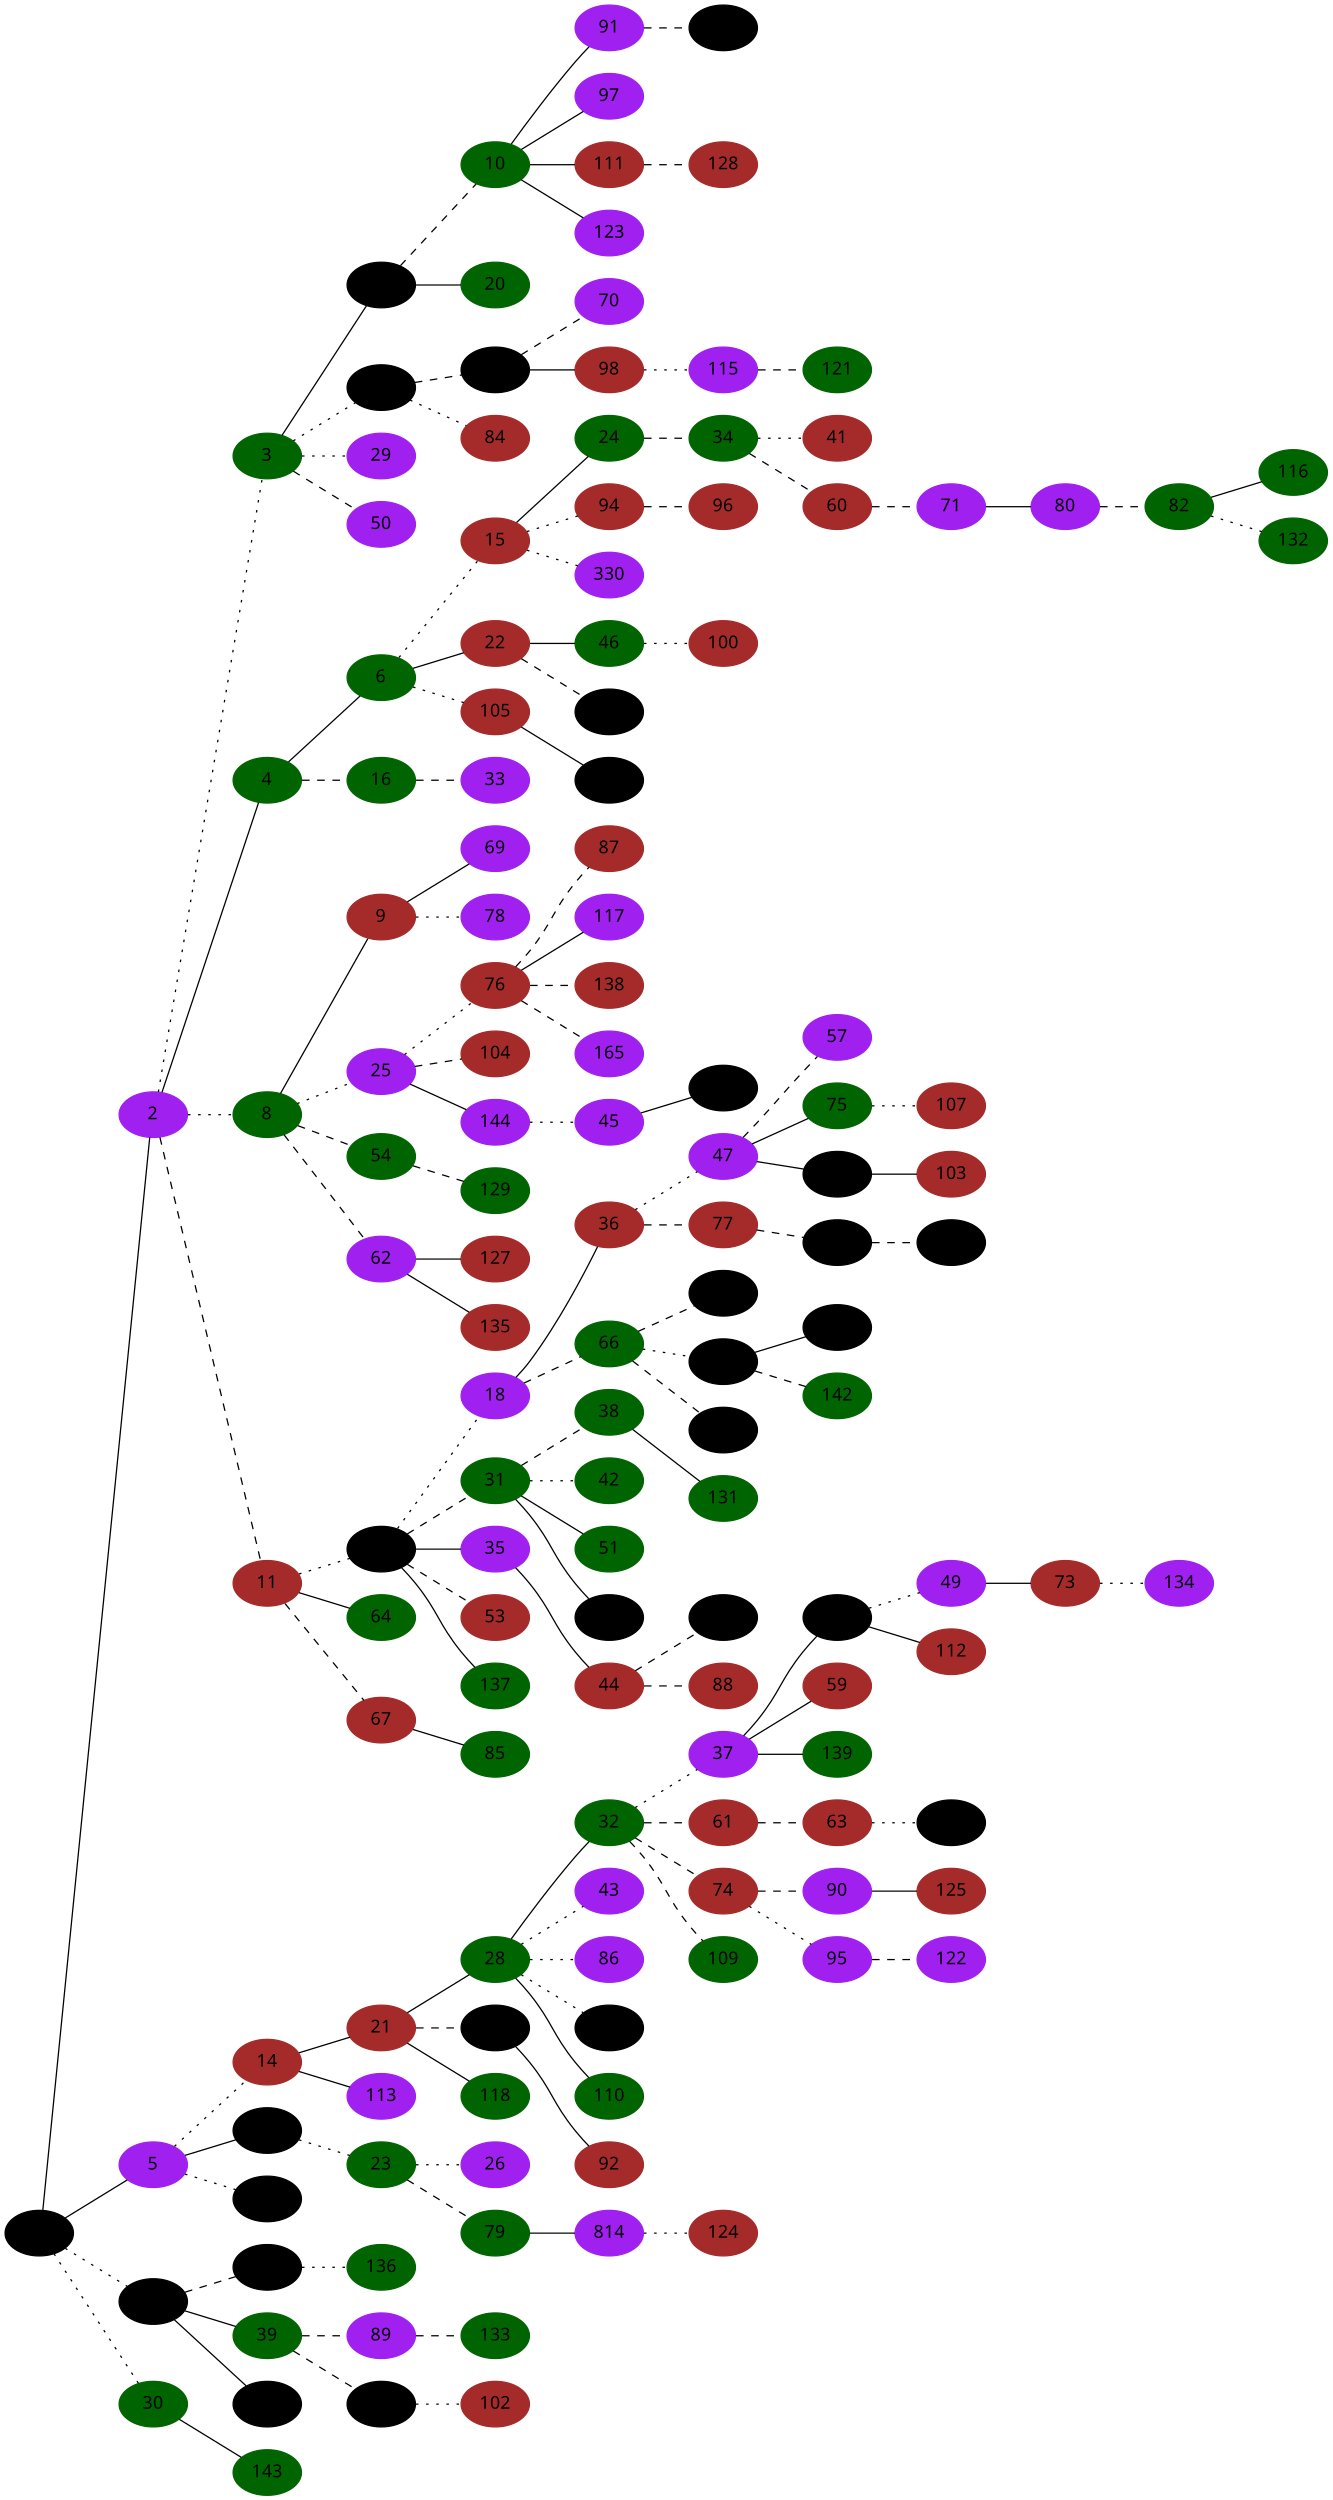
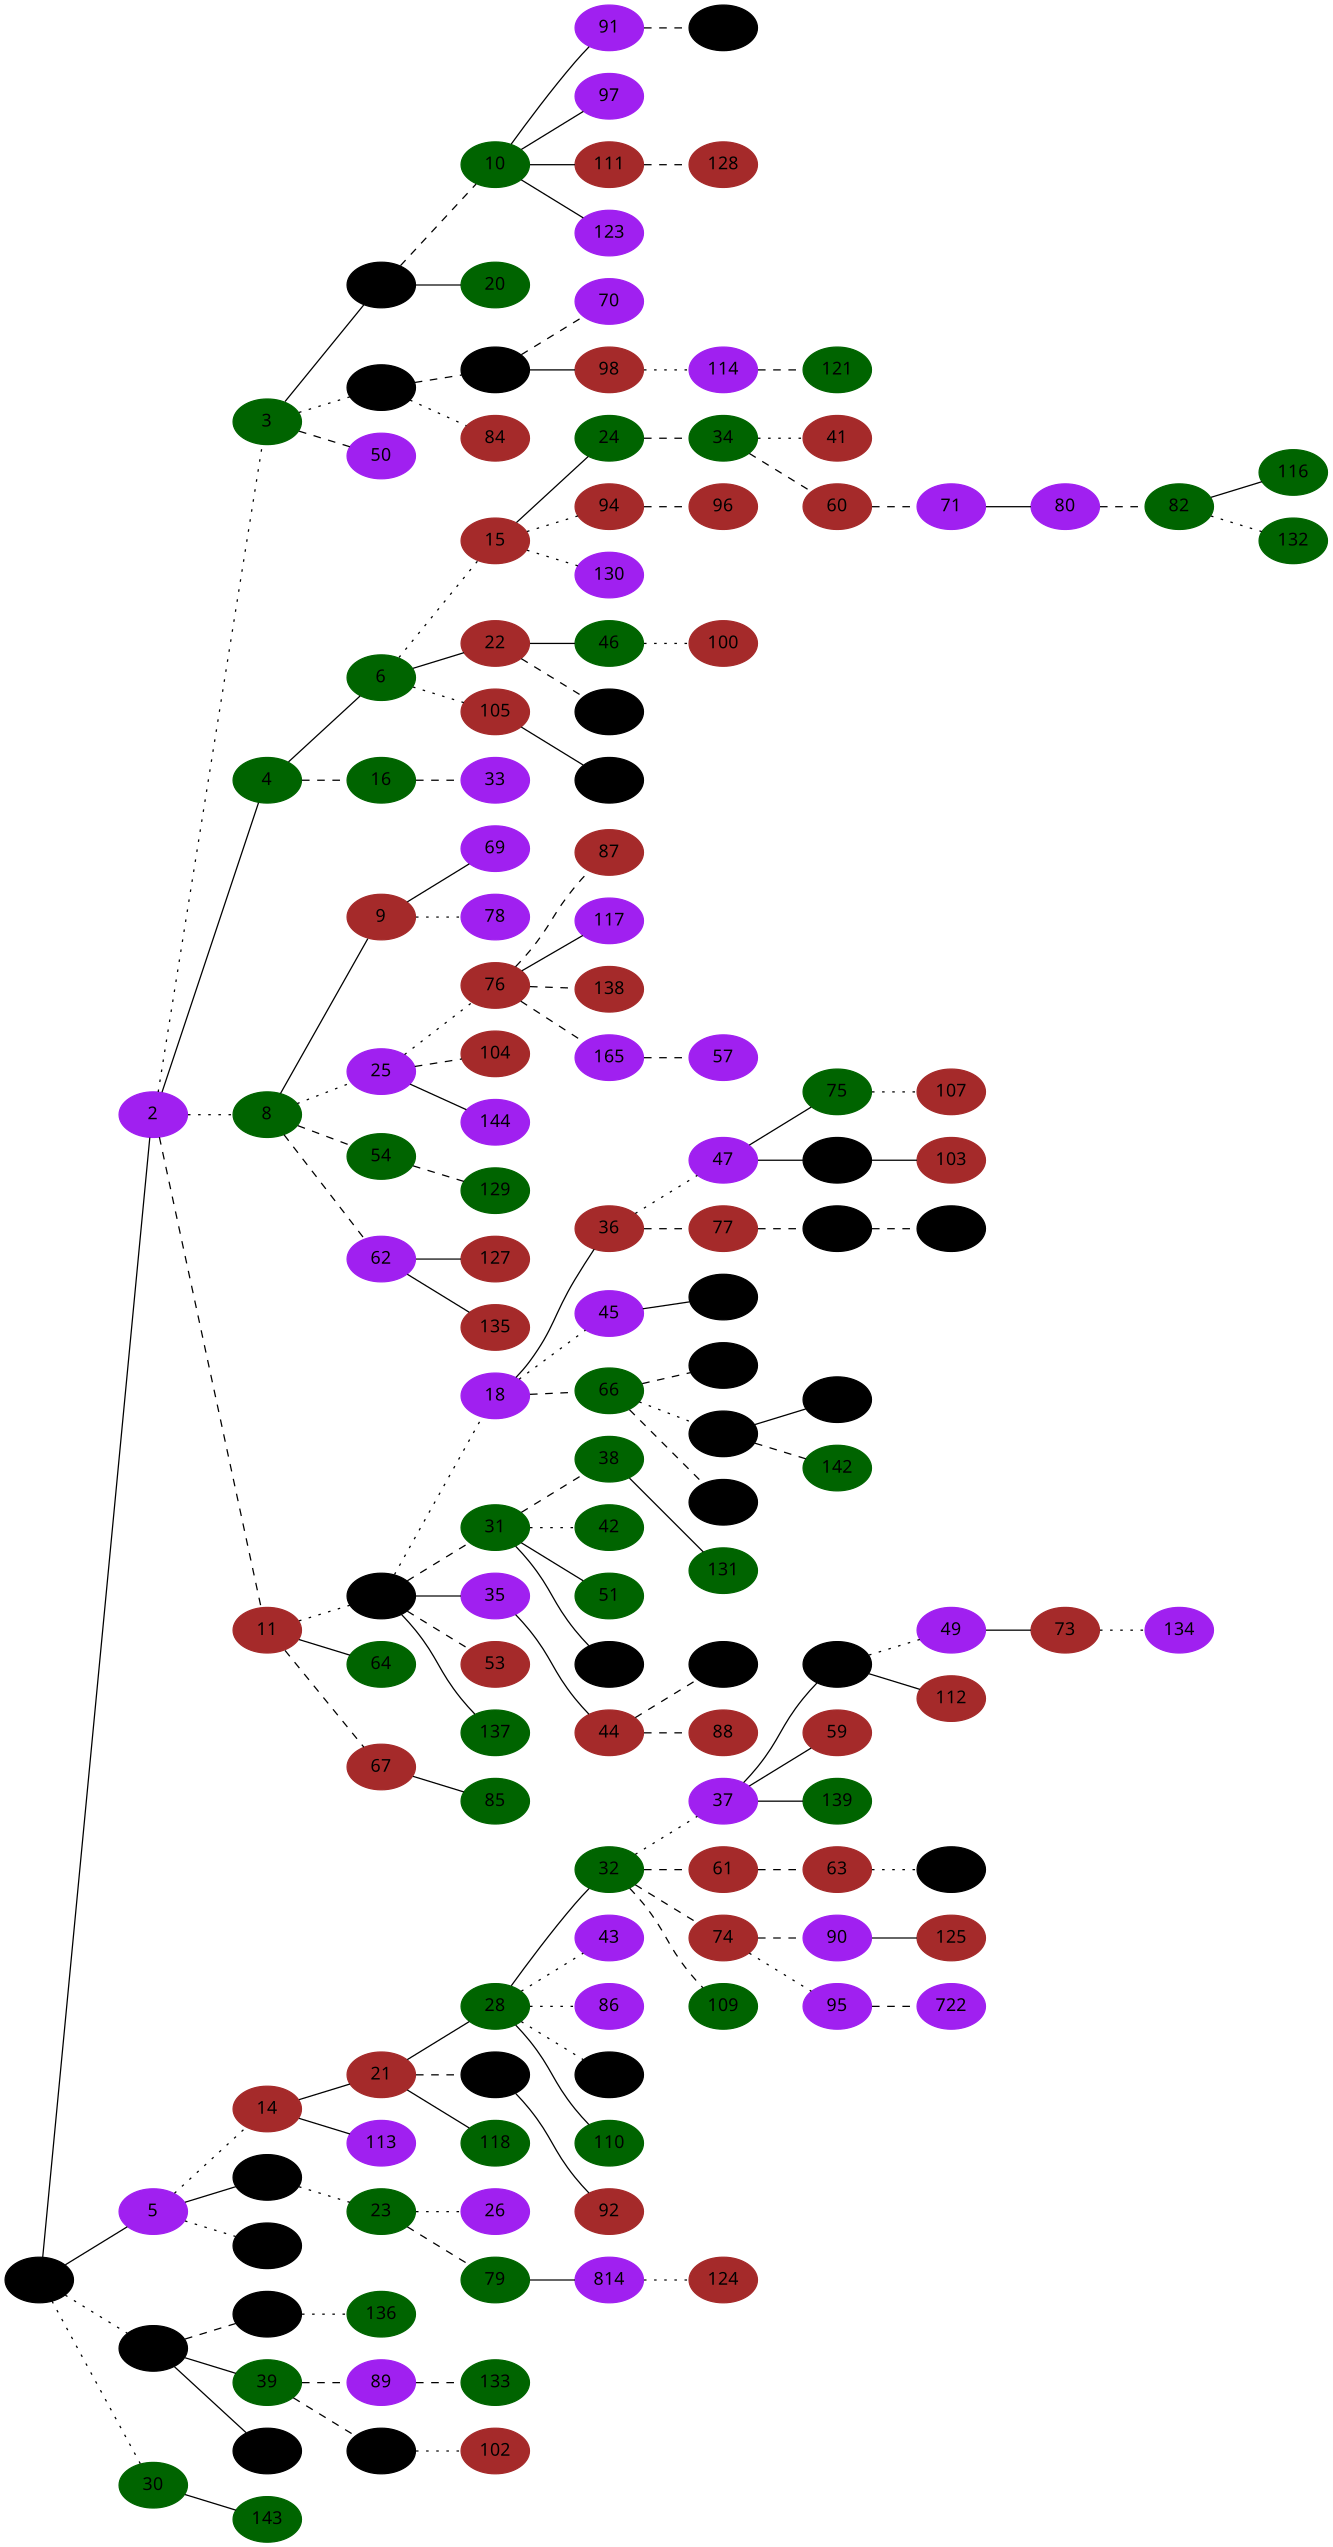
node "115": label "115" -> "114"
node "29": removed
node "330": label "330" -> "130"
edge "57" -- "47": now "57" -- "165"
edge "144" -- "45": now "18" -- "45"
node "122": label "122" -> "722"
